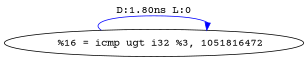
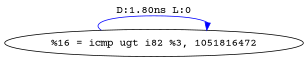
node "%16 = icmp ugt i32 %3, 1051816472": label "%16 = icmp ugt i32 %3, 1051816472" -> "%16 = icmp ugt i82 %3, 1051816472"
